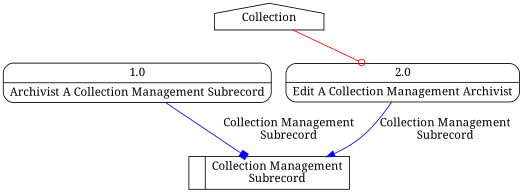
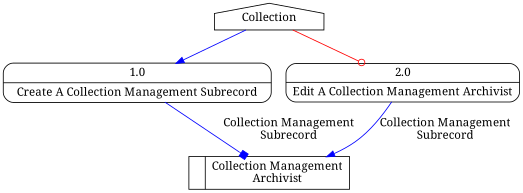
edge "Collection" -> "1.0": added
node "1.0": text "Archivist A Collection Management Subrecord" -> "Create A Collection Management Subrecord"
node "Collection Management": text "Subrecord" -> "Archivist"
